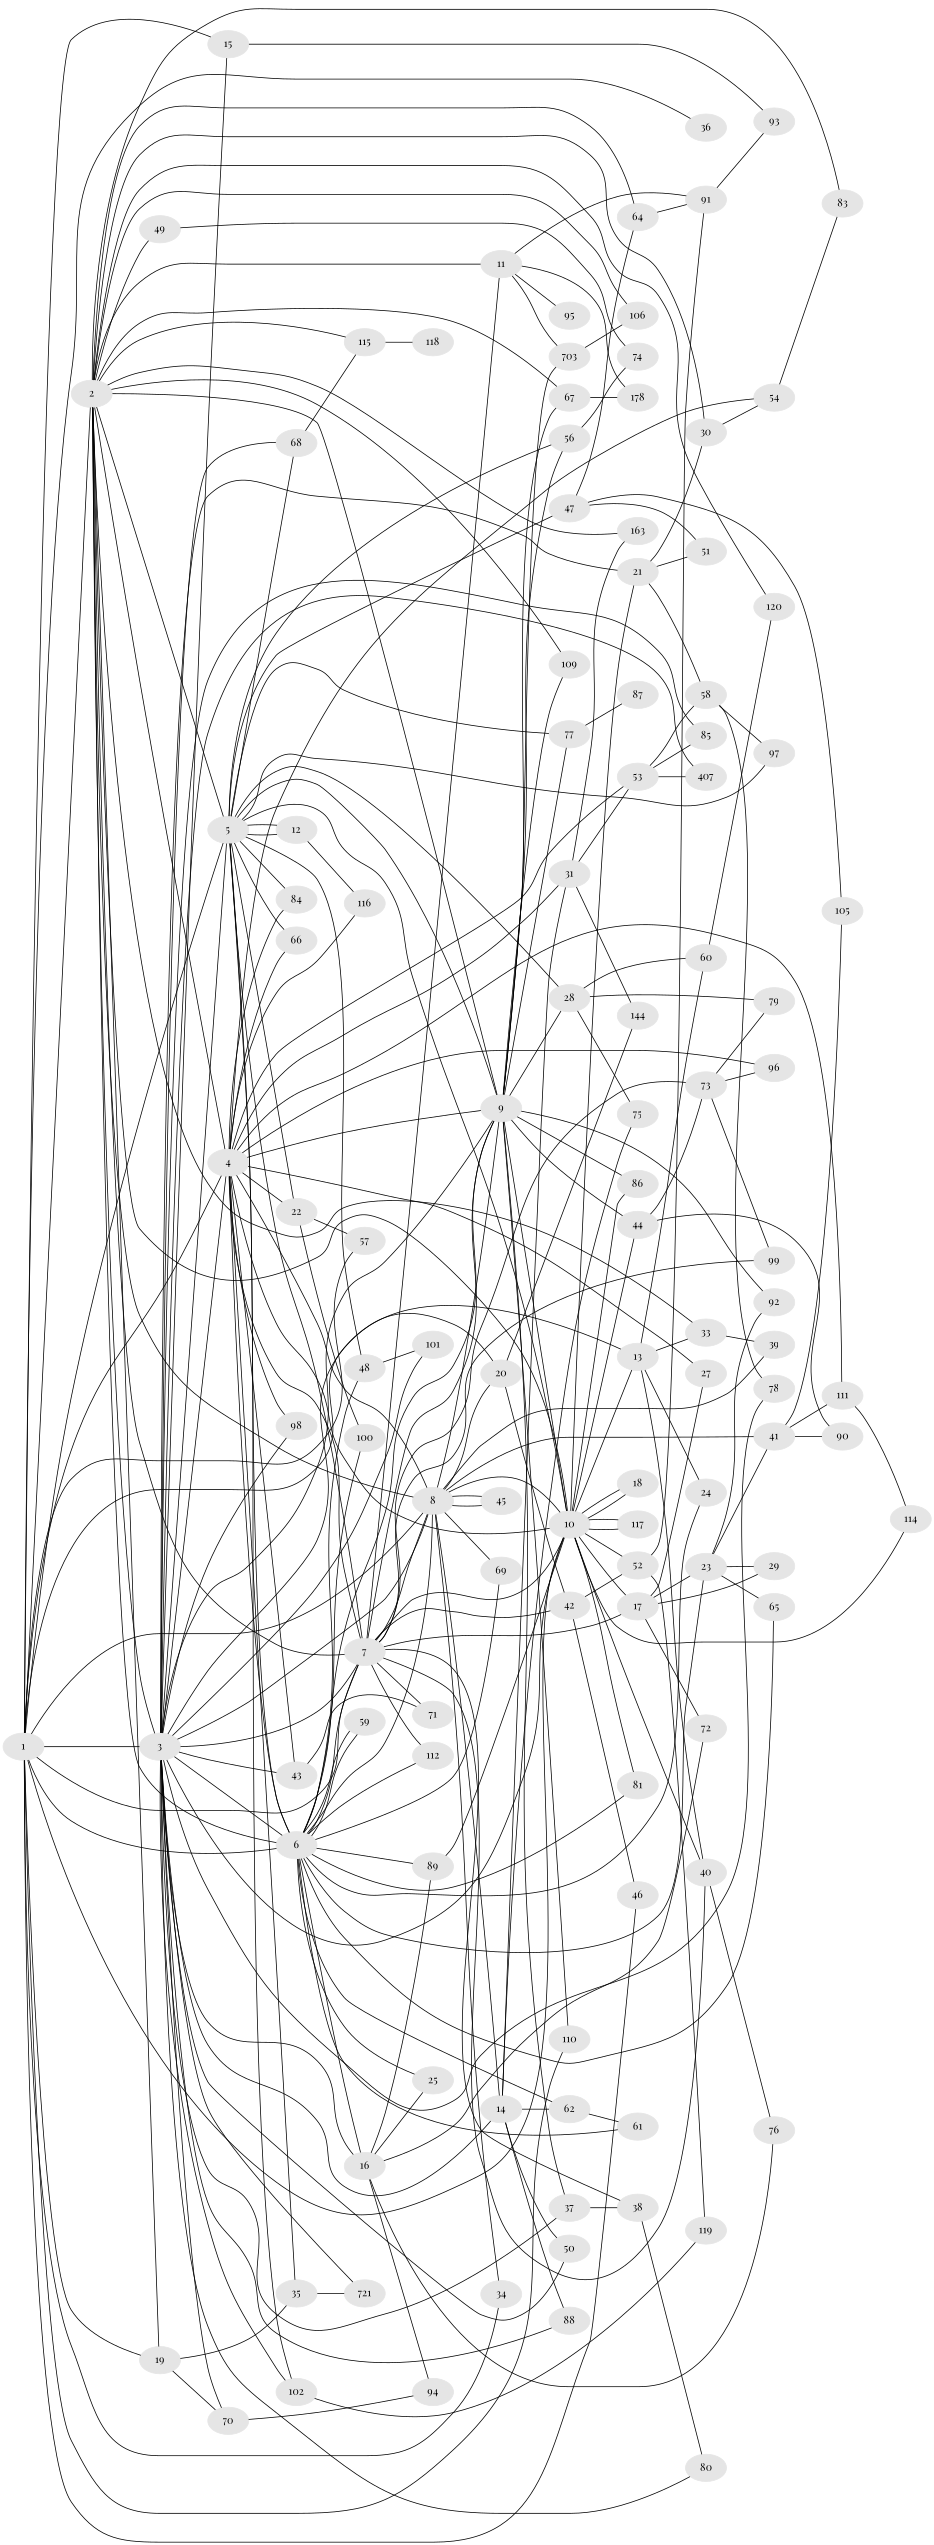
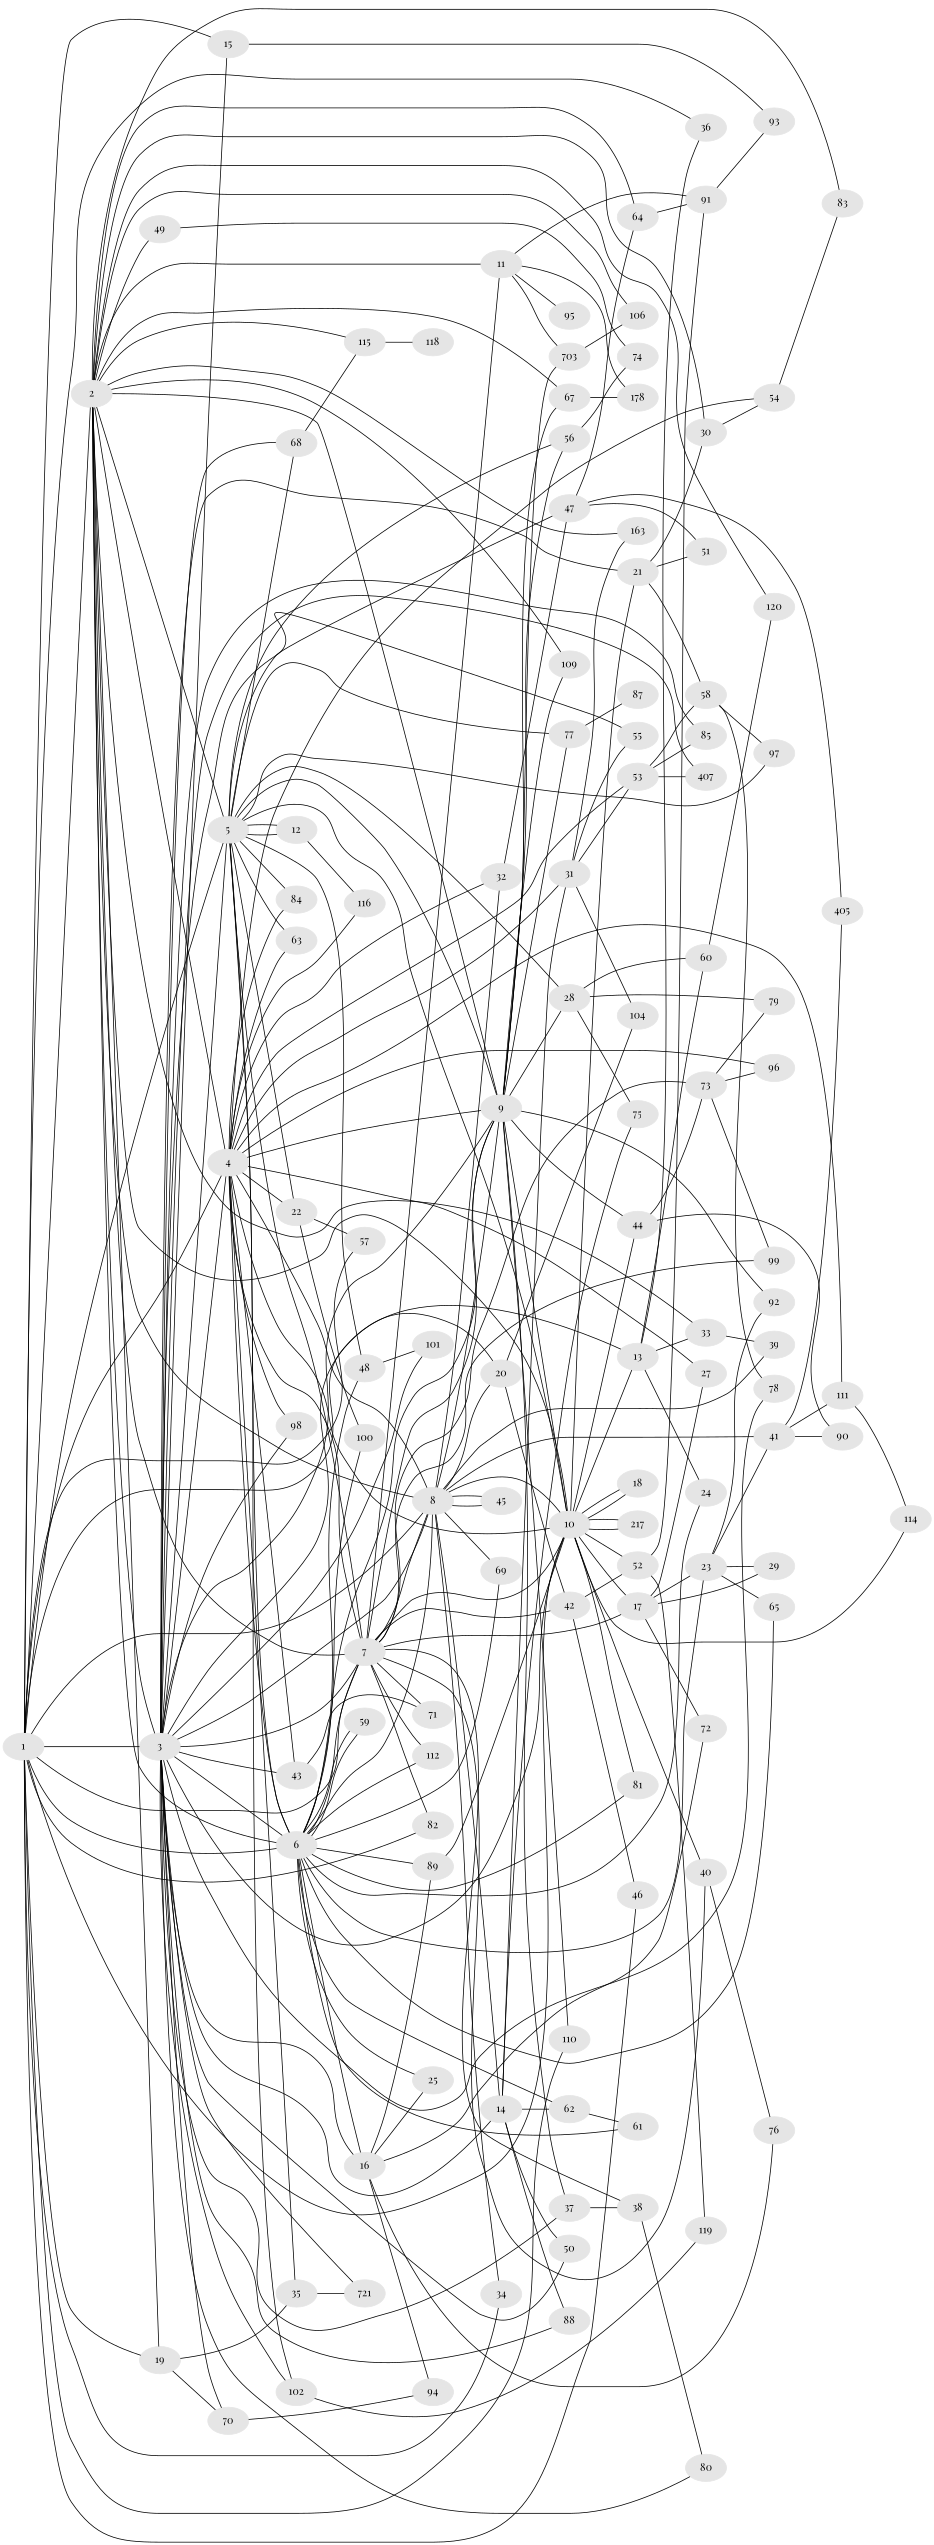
node "55": added
node "32": added
node "105": label "105" -> "405"
node "66": label "66" -> "63"
node "144": label "144" -> "104"
node "86": removed
node "117": label "117" -> "217"
edge "13" -- "40": now "13" -- "36"
node "82": added
